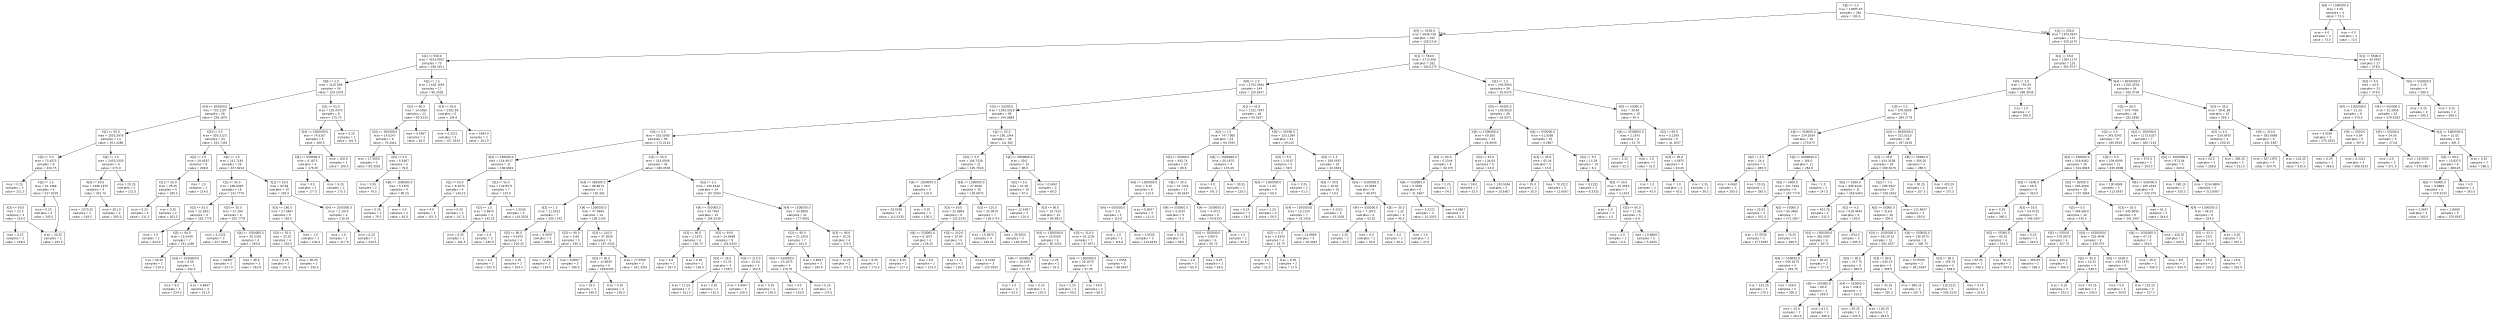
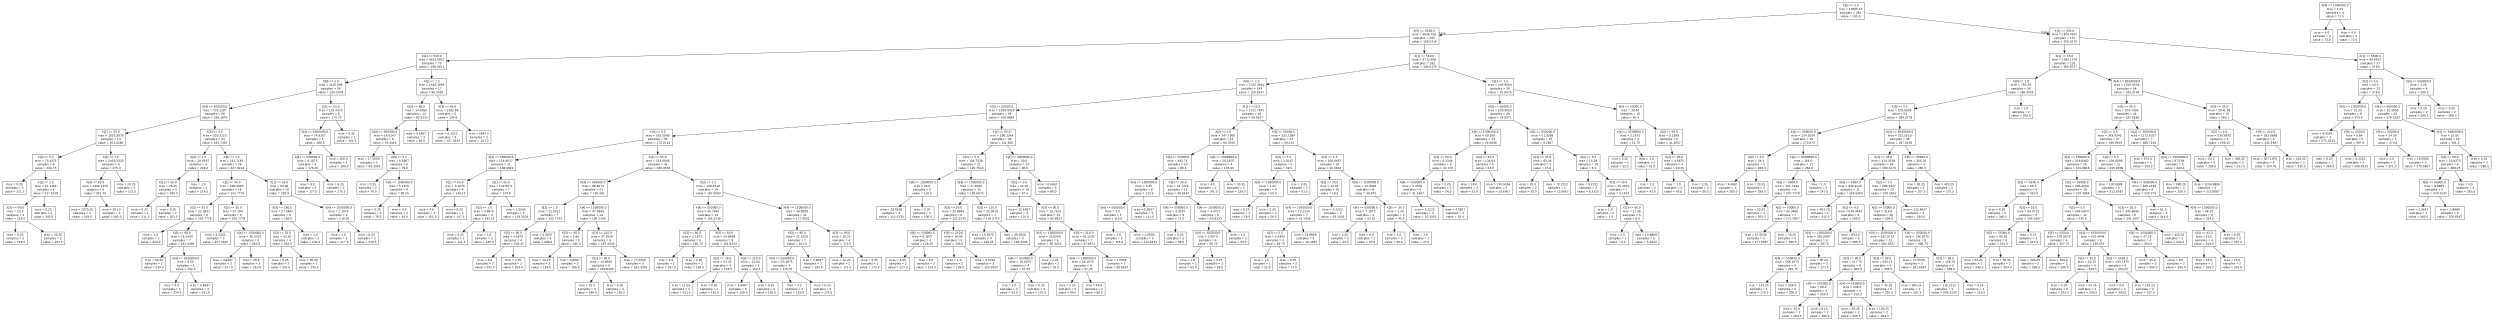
edge "X[5] <= 55000.0 mse = 95.3469 samples = 7 value = 271.2857" -> "X[5] <= 5500.0 mse = 121.7284 samples = 9 value = 267.7778": reversed
edge "X[2] <= 1.5 mse = 31.1389 samples = 6 value = 237.8333" -> "mse = 20.25 samples = 2 value = 231.5": now "X[2] <= 1.5 mse = 31.1389 samples = 6 value = 237.8333" -> "X[3] <= 90.0 mse = 22.5 samples = 4 value = 235.0"
